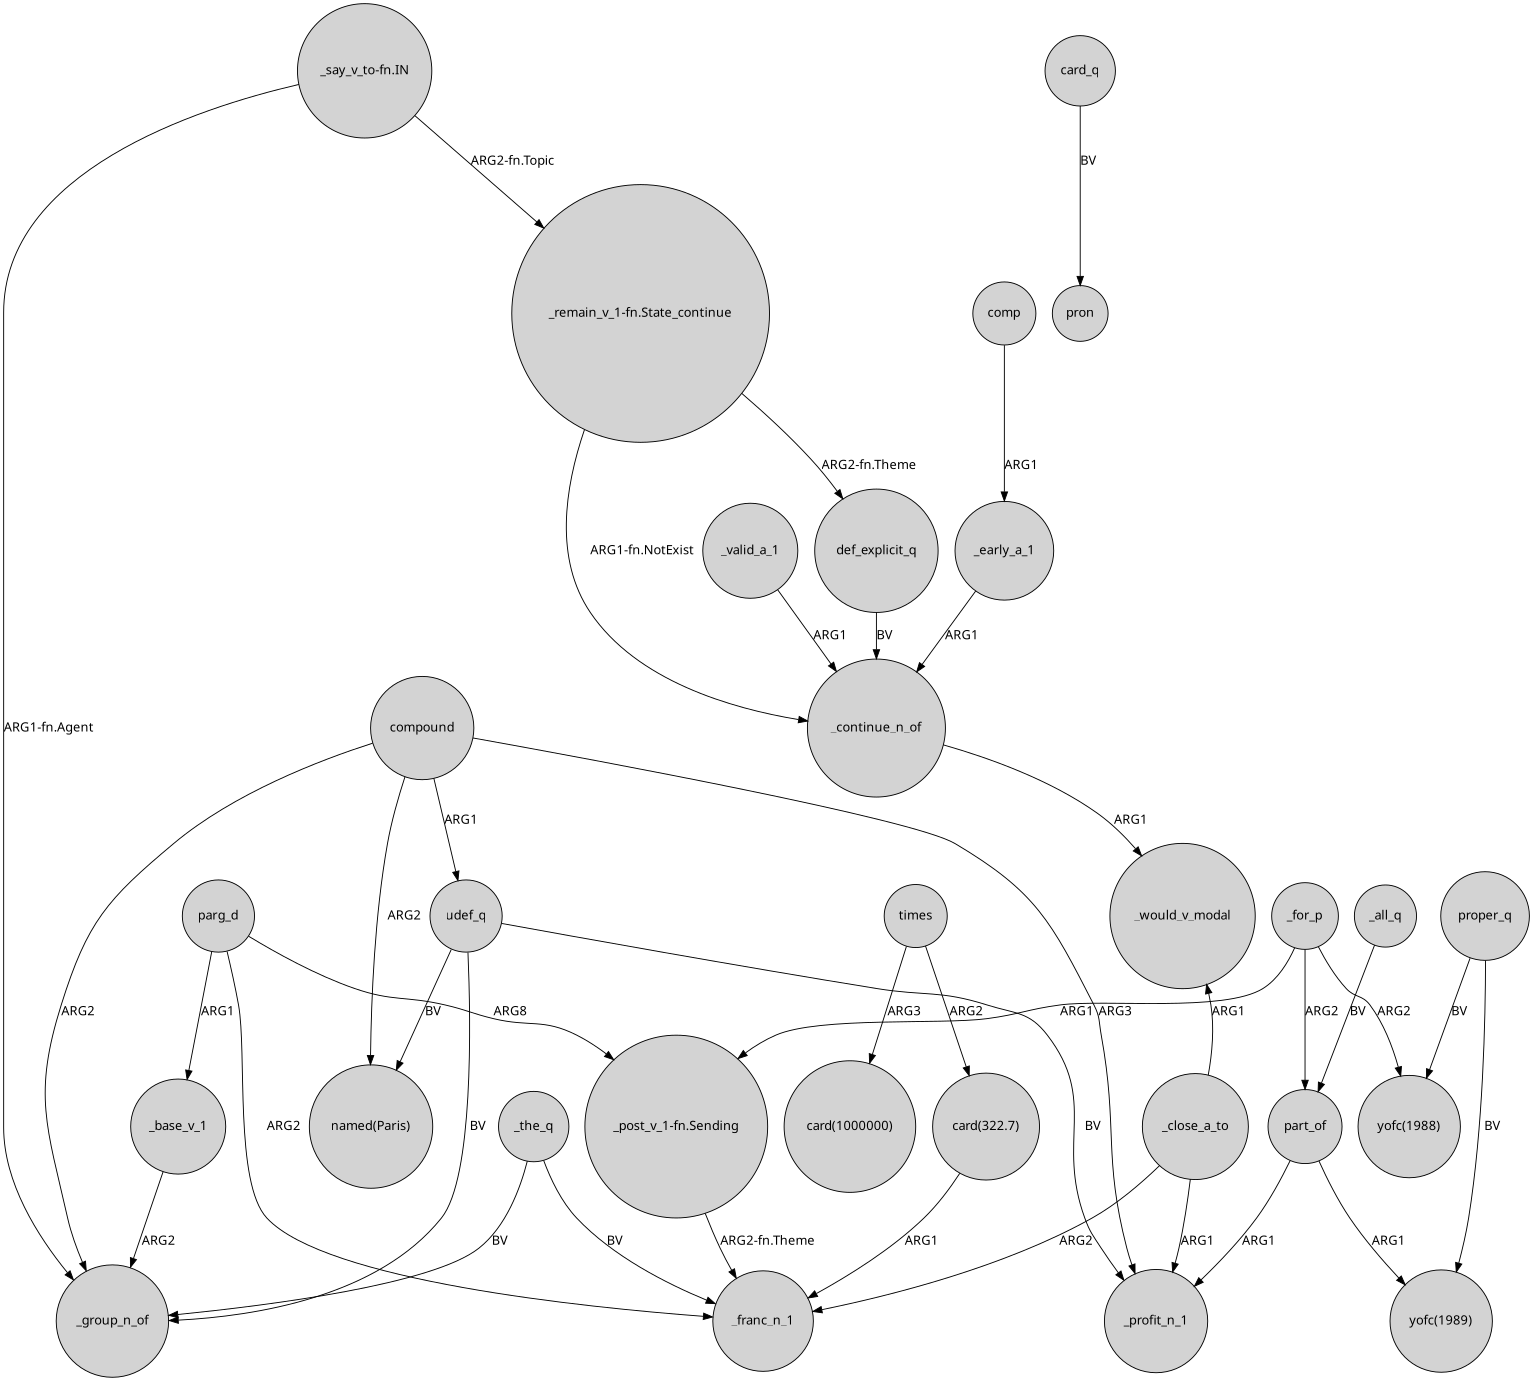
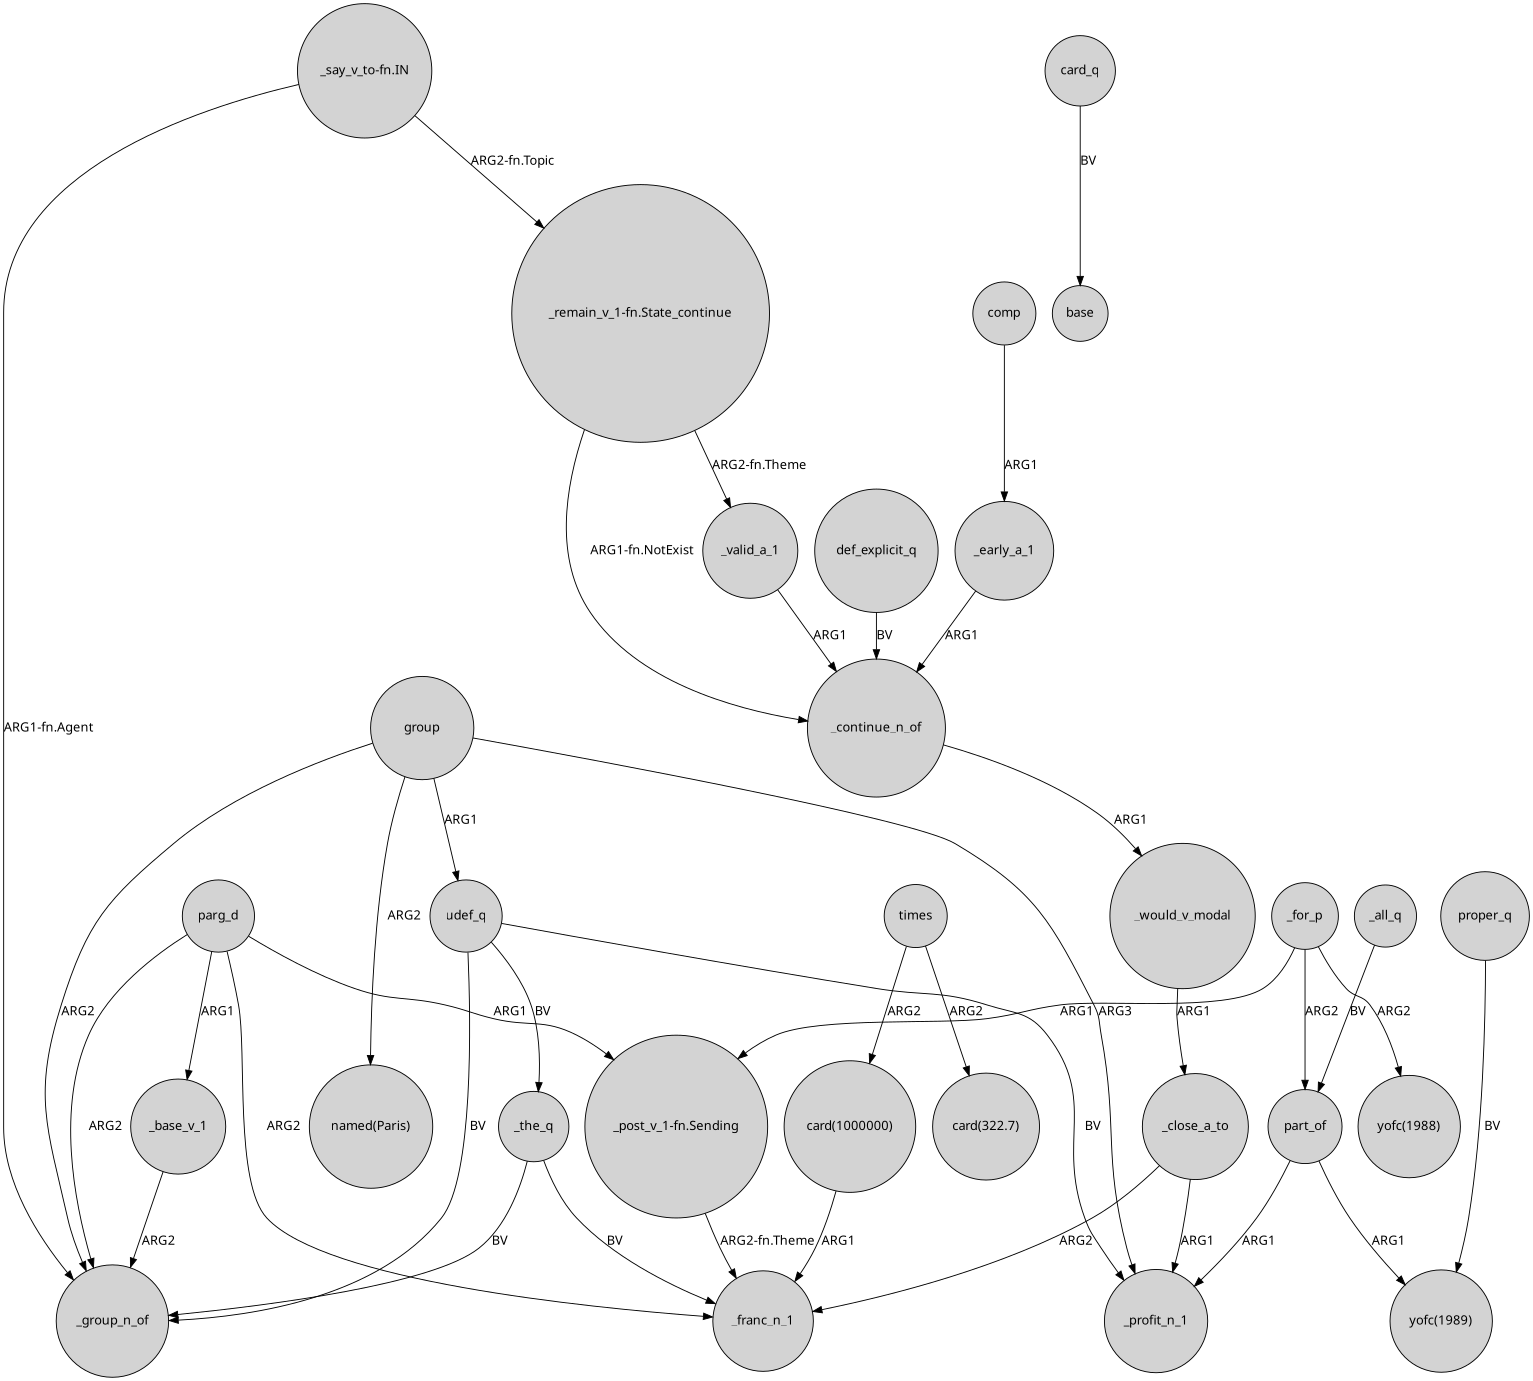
node "pron": label "pron" -> "base"
edge "_remain_v_1-fn.State_continue" -> "def_explicit_q": now "_remain_v_1-fn.State_continue" -> "_valid_a_1"
node "compound": label "compound" -> "group"
edge "udef_q" -> "named(Paris)": now "udef_q" -> "_the_q"
edge "parg_d" -> "_post_v_1-fn.Sending": label "ARG8" -> "ARG1"
edge "times" -> "card(1000000)": label "ARG3" -> "ARG2"
edge "proper_q" -> "yofc(1988)": removed, label "BV"
edge "_close_a_to" -> "_would_v_modal": reversed
edge "parg_d" -> "_group_n_of": added, label "ARG2"
edge "card(322.7)" -> "_franc_n_1": now "card(1000000)" -> "_franc_n_1"
